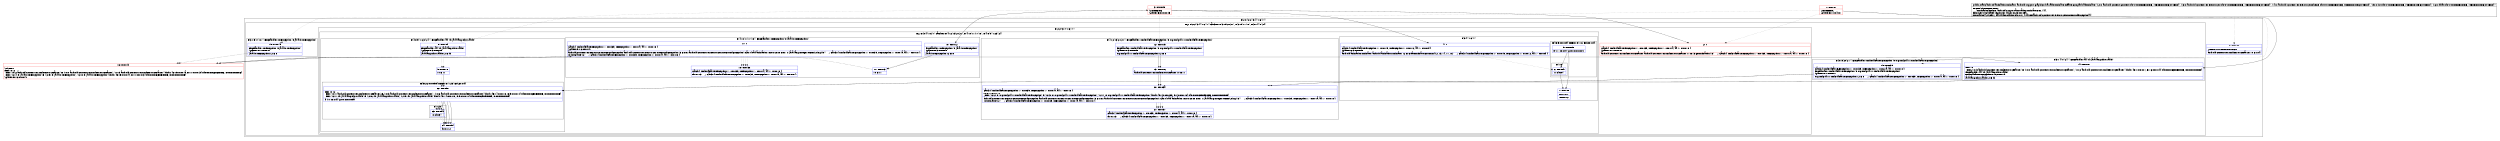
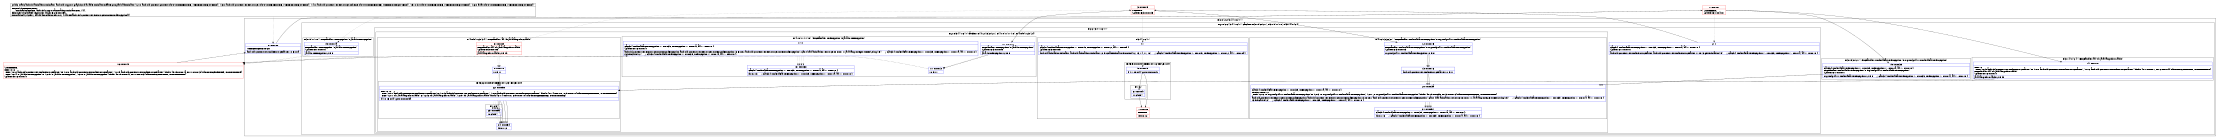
node "3: 0x0005": text "SYNTHETIC" -> "METHOD"
edge "3: 0x0005" -> "2: ?": reversed
edge "3: 0x0005" -> "4: ?": style solid -> dotted
edge "0: 0x0000" -> "1: 0x0001": added
edge "3: 0x0005" -> "12: 0x0015": style dotted -> solid
edge "1: 0x0001" -> "19: 0x0039": style dotted -> solid
node "8: 0x000f": color blue -> red
node "2: ?": color red -> blue
node "0: 0x0000": text "MTH_IMMUTABLE_BLOCK" -> "MTH_ENTER_BLOCK"
edge "16: 0x001b" -> "14: 0x0018": now "16: 0x001b" -> "0: 0x0000"
edge "4: ?" -> "6: 0x000b": now "4: ?" -> "5: 0x0009"
node "16: 0x001b": text "SYSTEM" -> "SYNTHETIC"
node "14: 0x0018": text "XmlPullParserException:B:16:0x001b" -> "Splitter:B:16:0x001b"
node "7: 0x000e": color blue -> red
